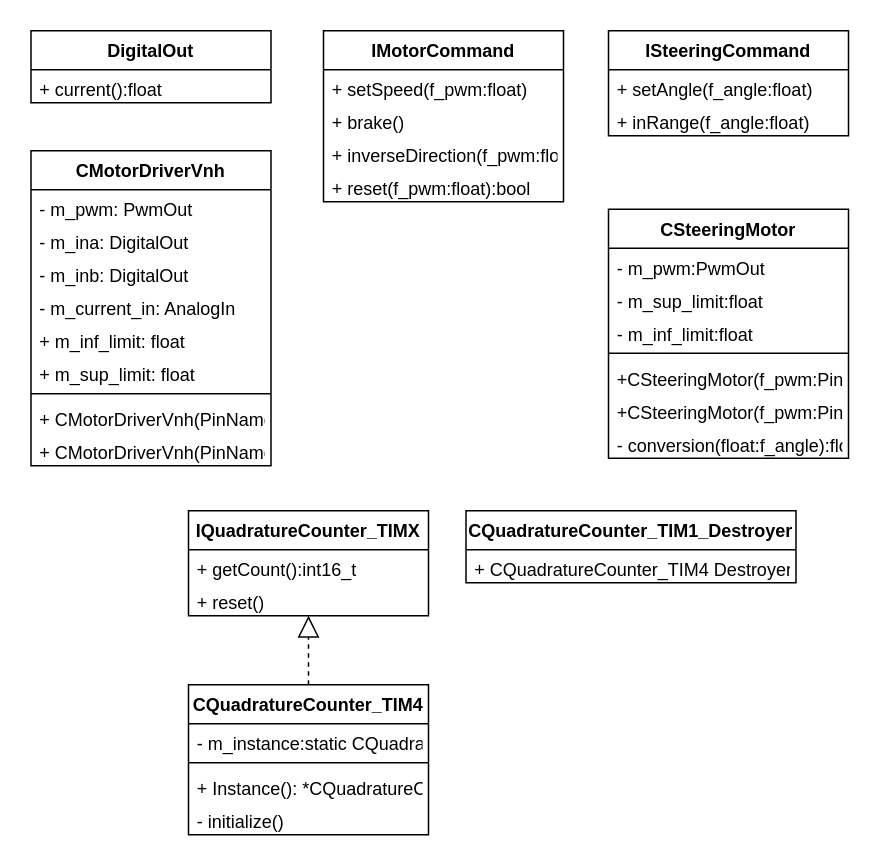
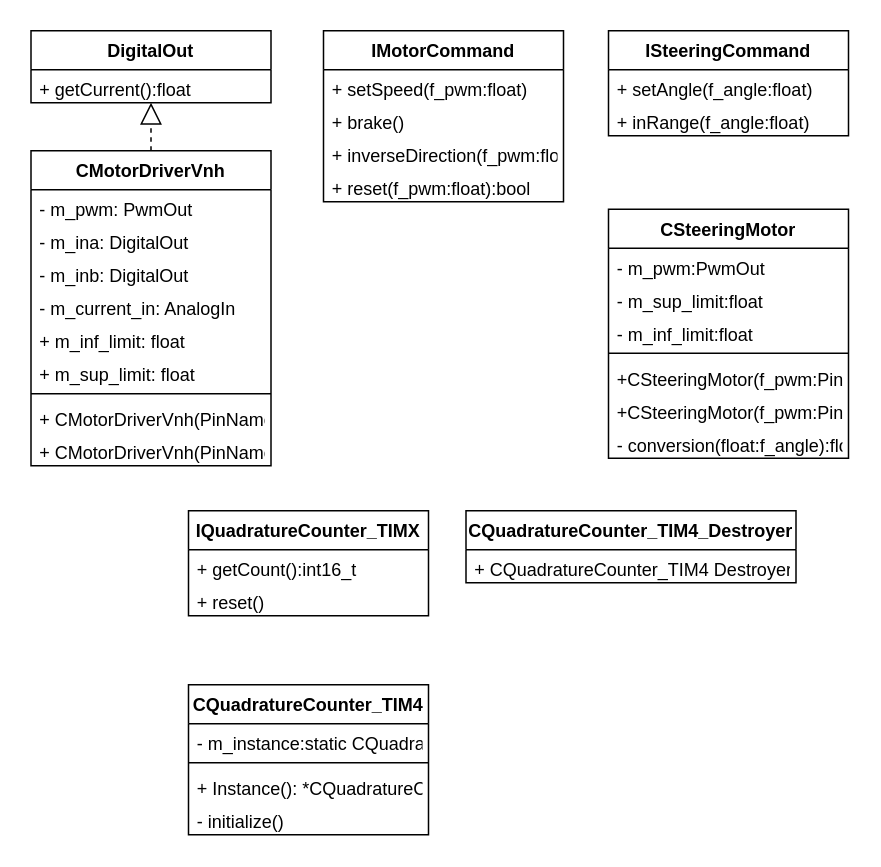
node "+ current():float": label "+ current():float" -> "+ getCurrent():float"
edge "CMotorDriverVnh" -> "DigitalOut": added
node "CQuadratureCounter_TIM1_Destroyer": label "CQuadratureCounter_TIM1_Destroyer" -> "CQuadratureCounter_TIM4_Destroyer"
edge "CQuadratureCounter_TIM4" -> "IQuadratureCounter_TIMX": removed
